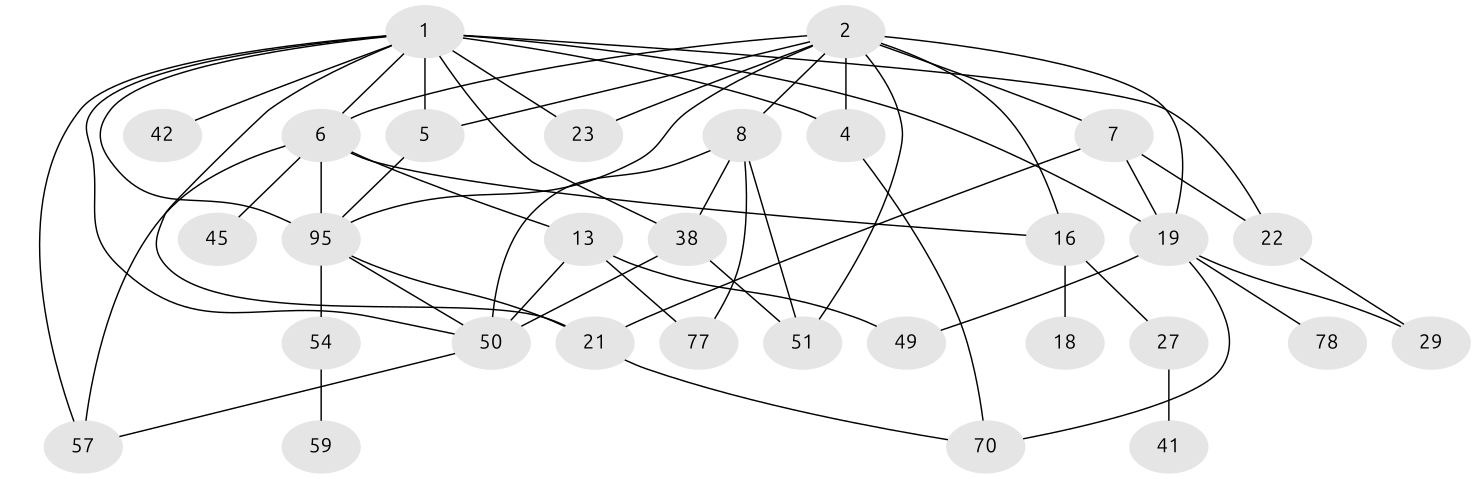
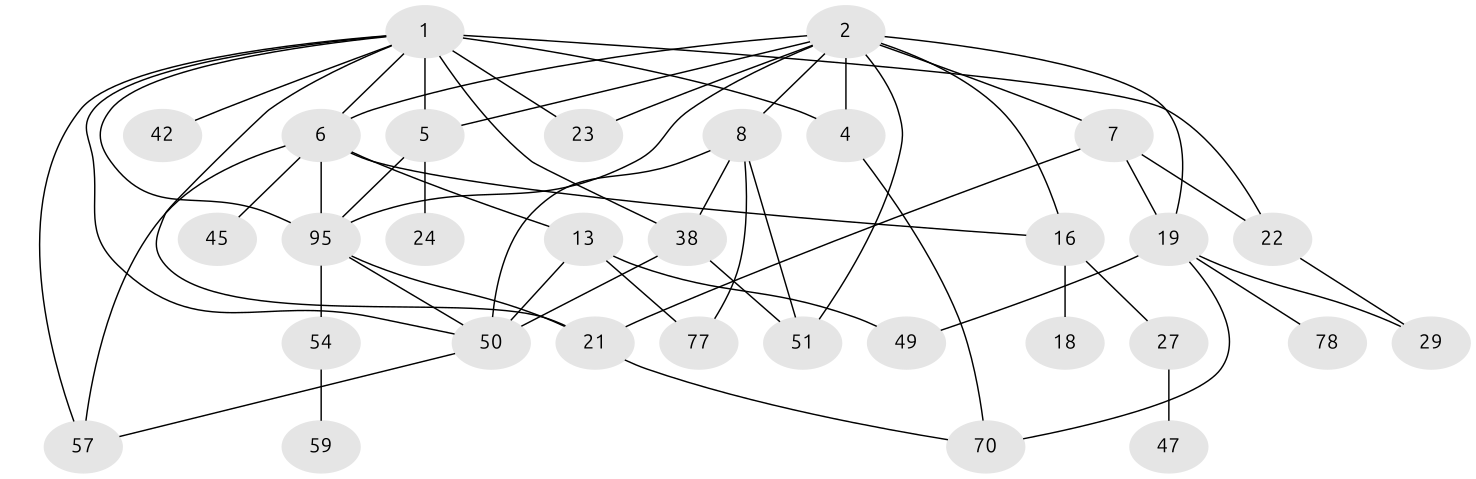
edge "1" -- "19": removed
node "24": added
node "41": label "41" -> "47"
